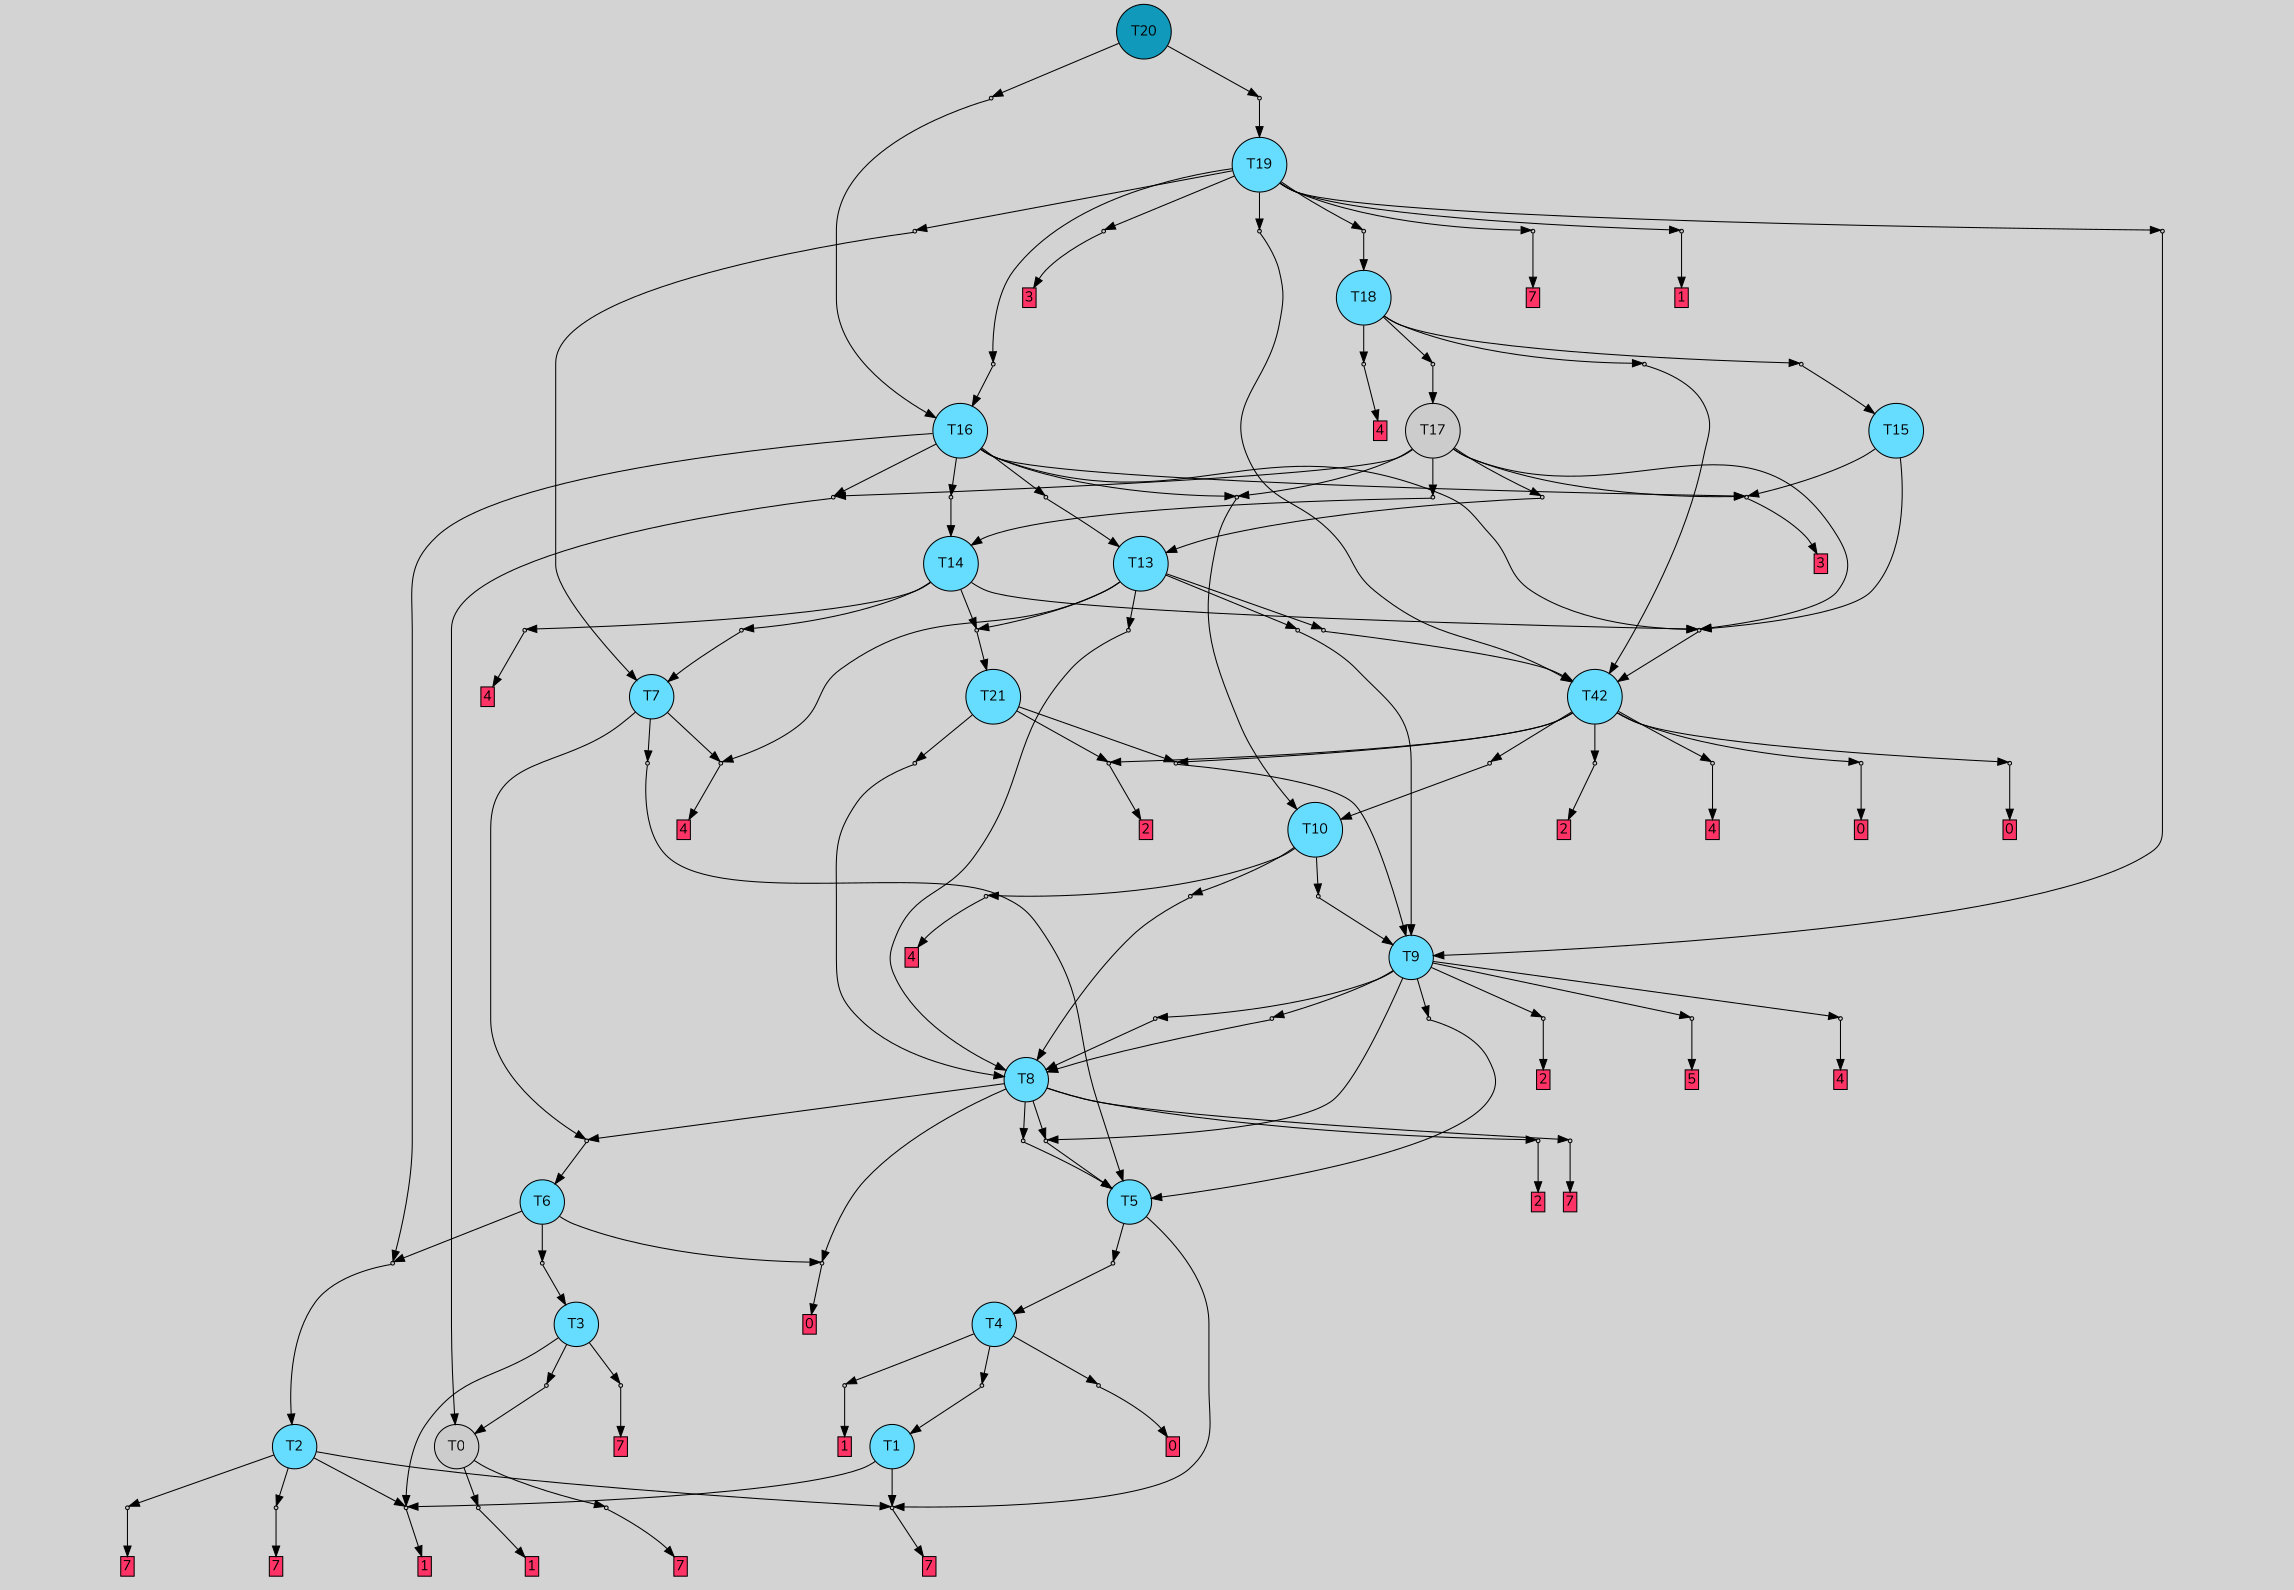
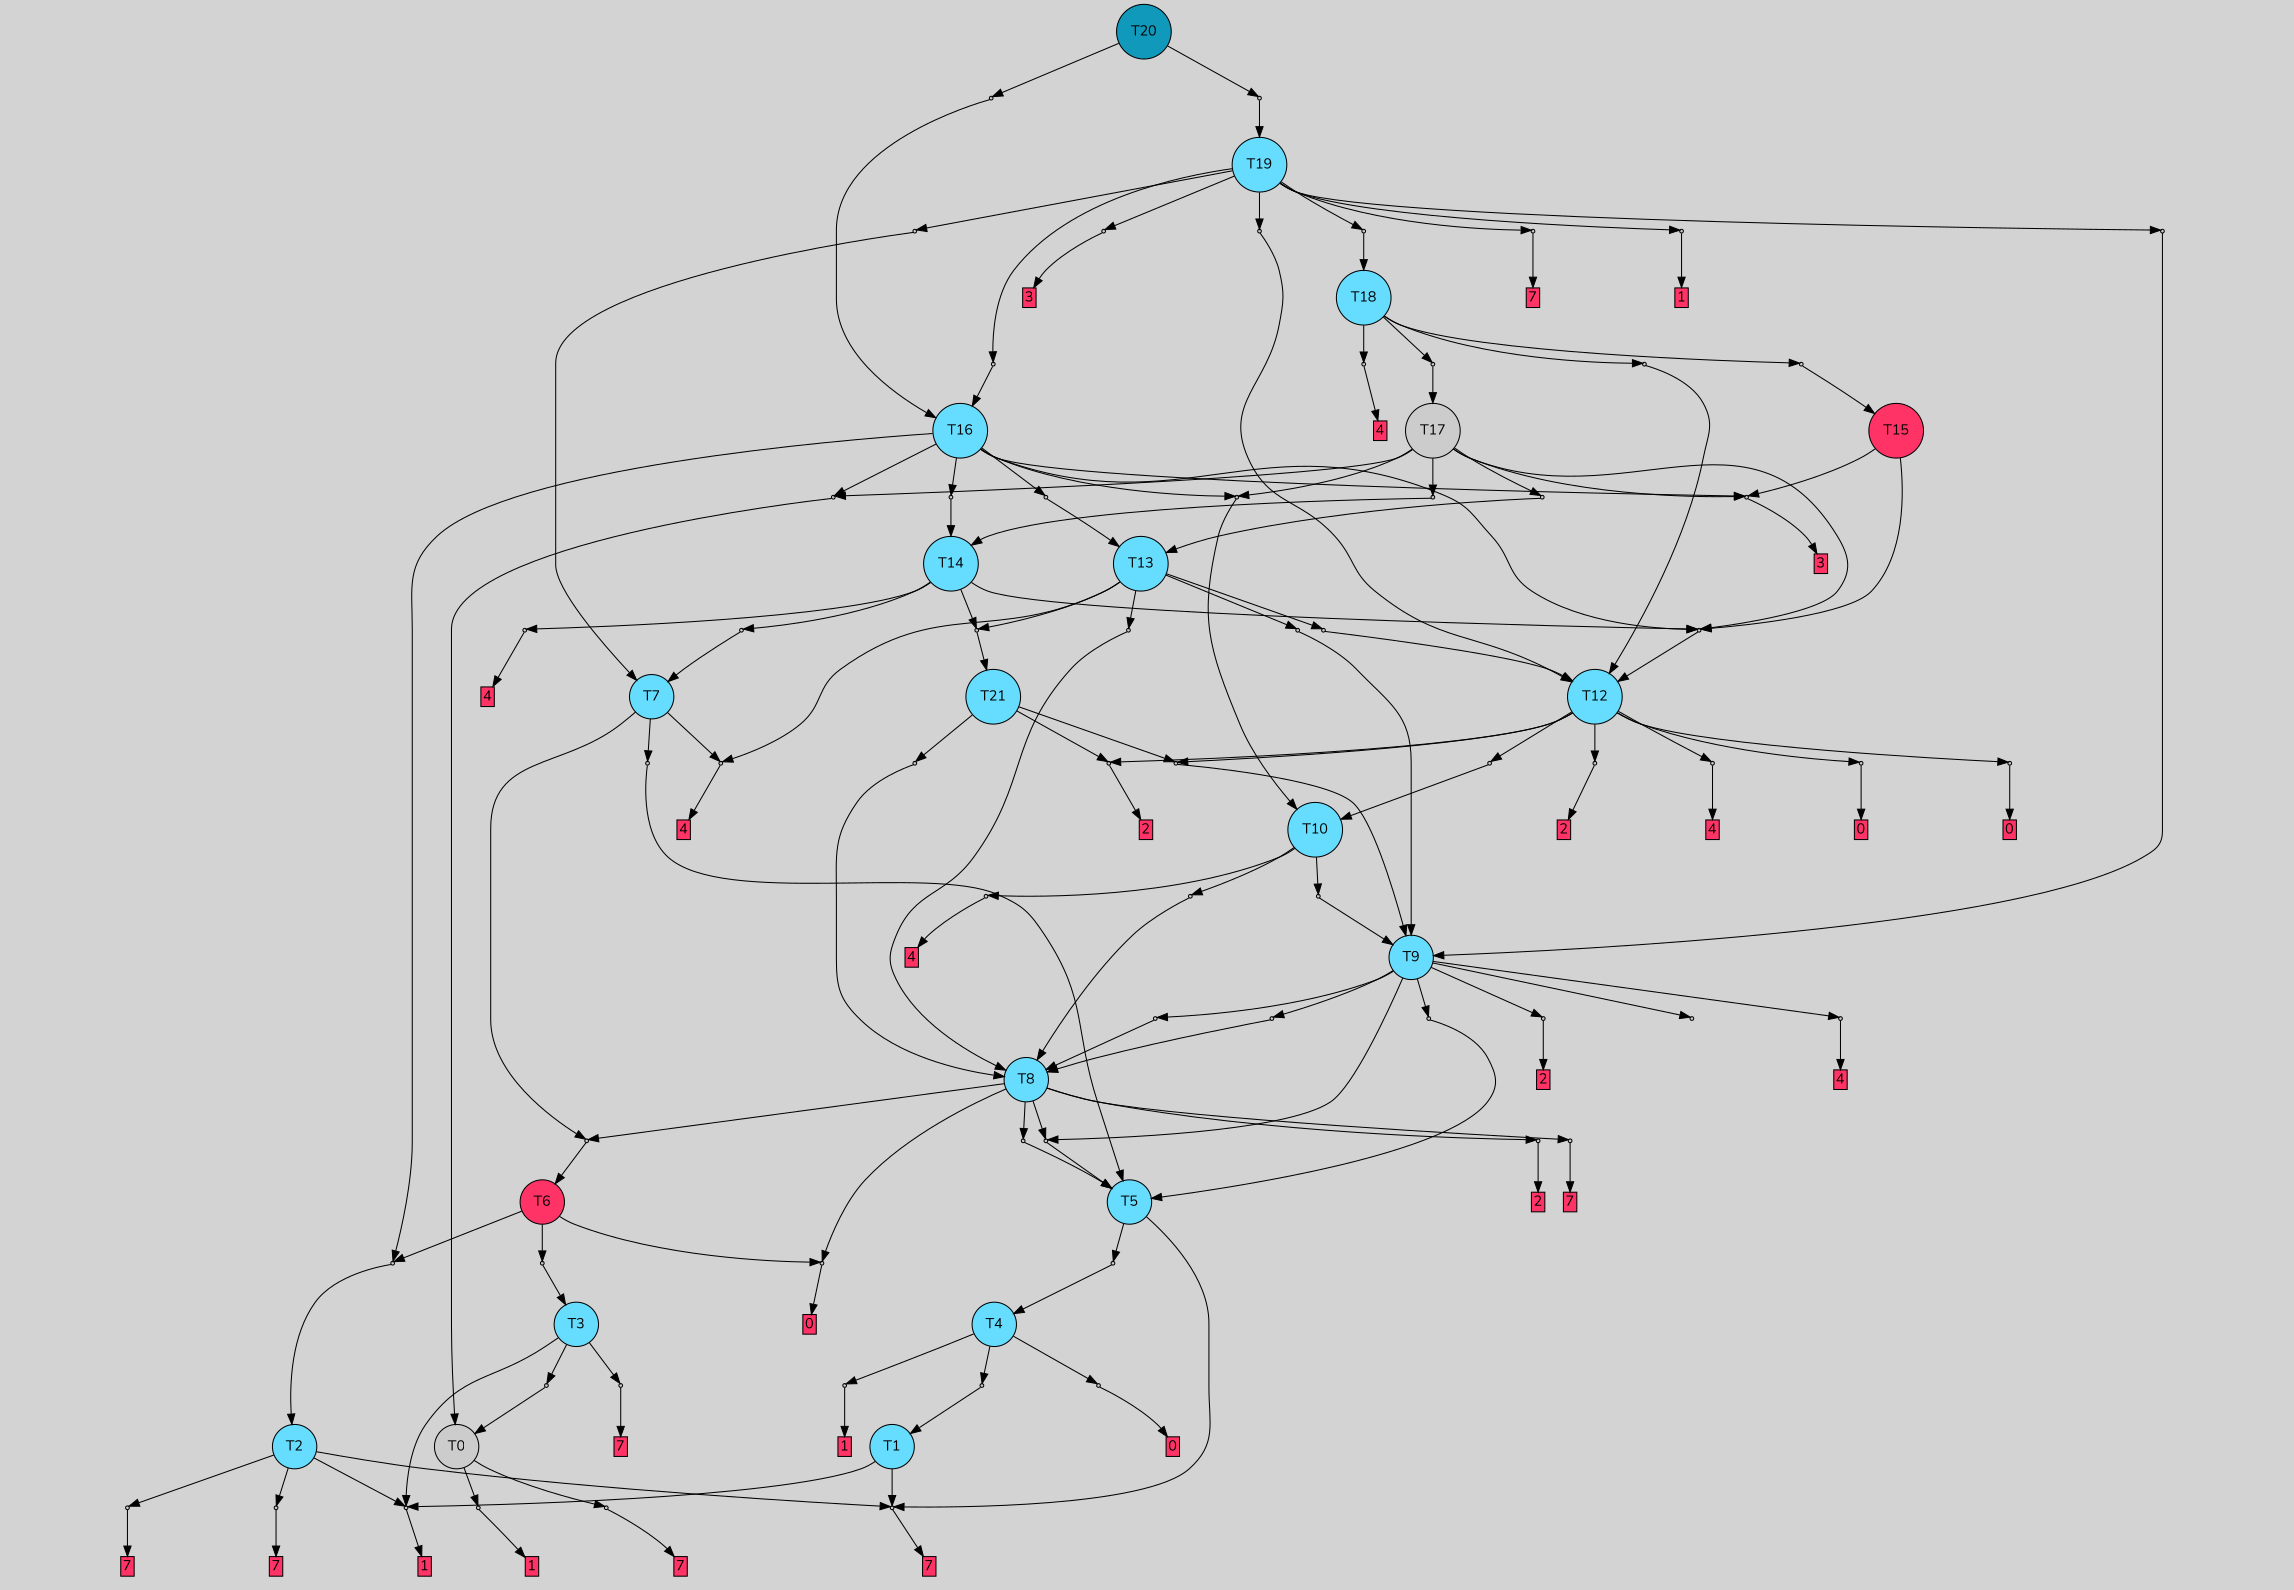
node "T15": fillcolor #66ddff -> #ff3366
node "T42": label "T42" -> "T12"
node "5": removed
node "T6": fillcolor #66ddff -> #ff3366
